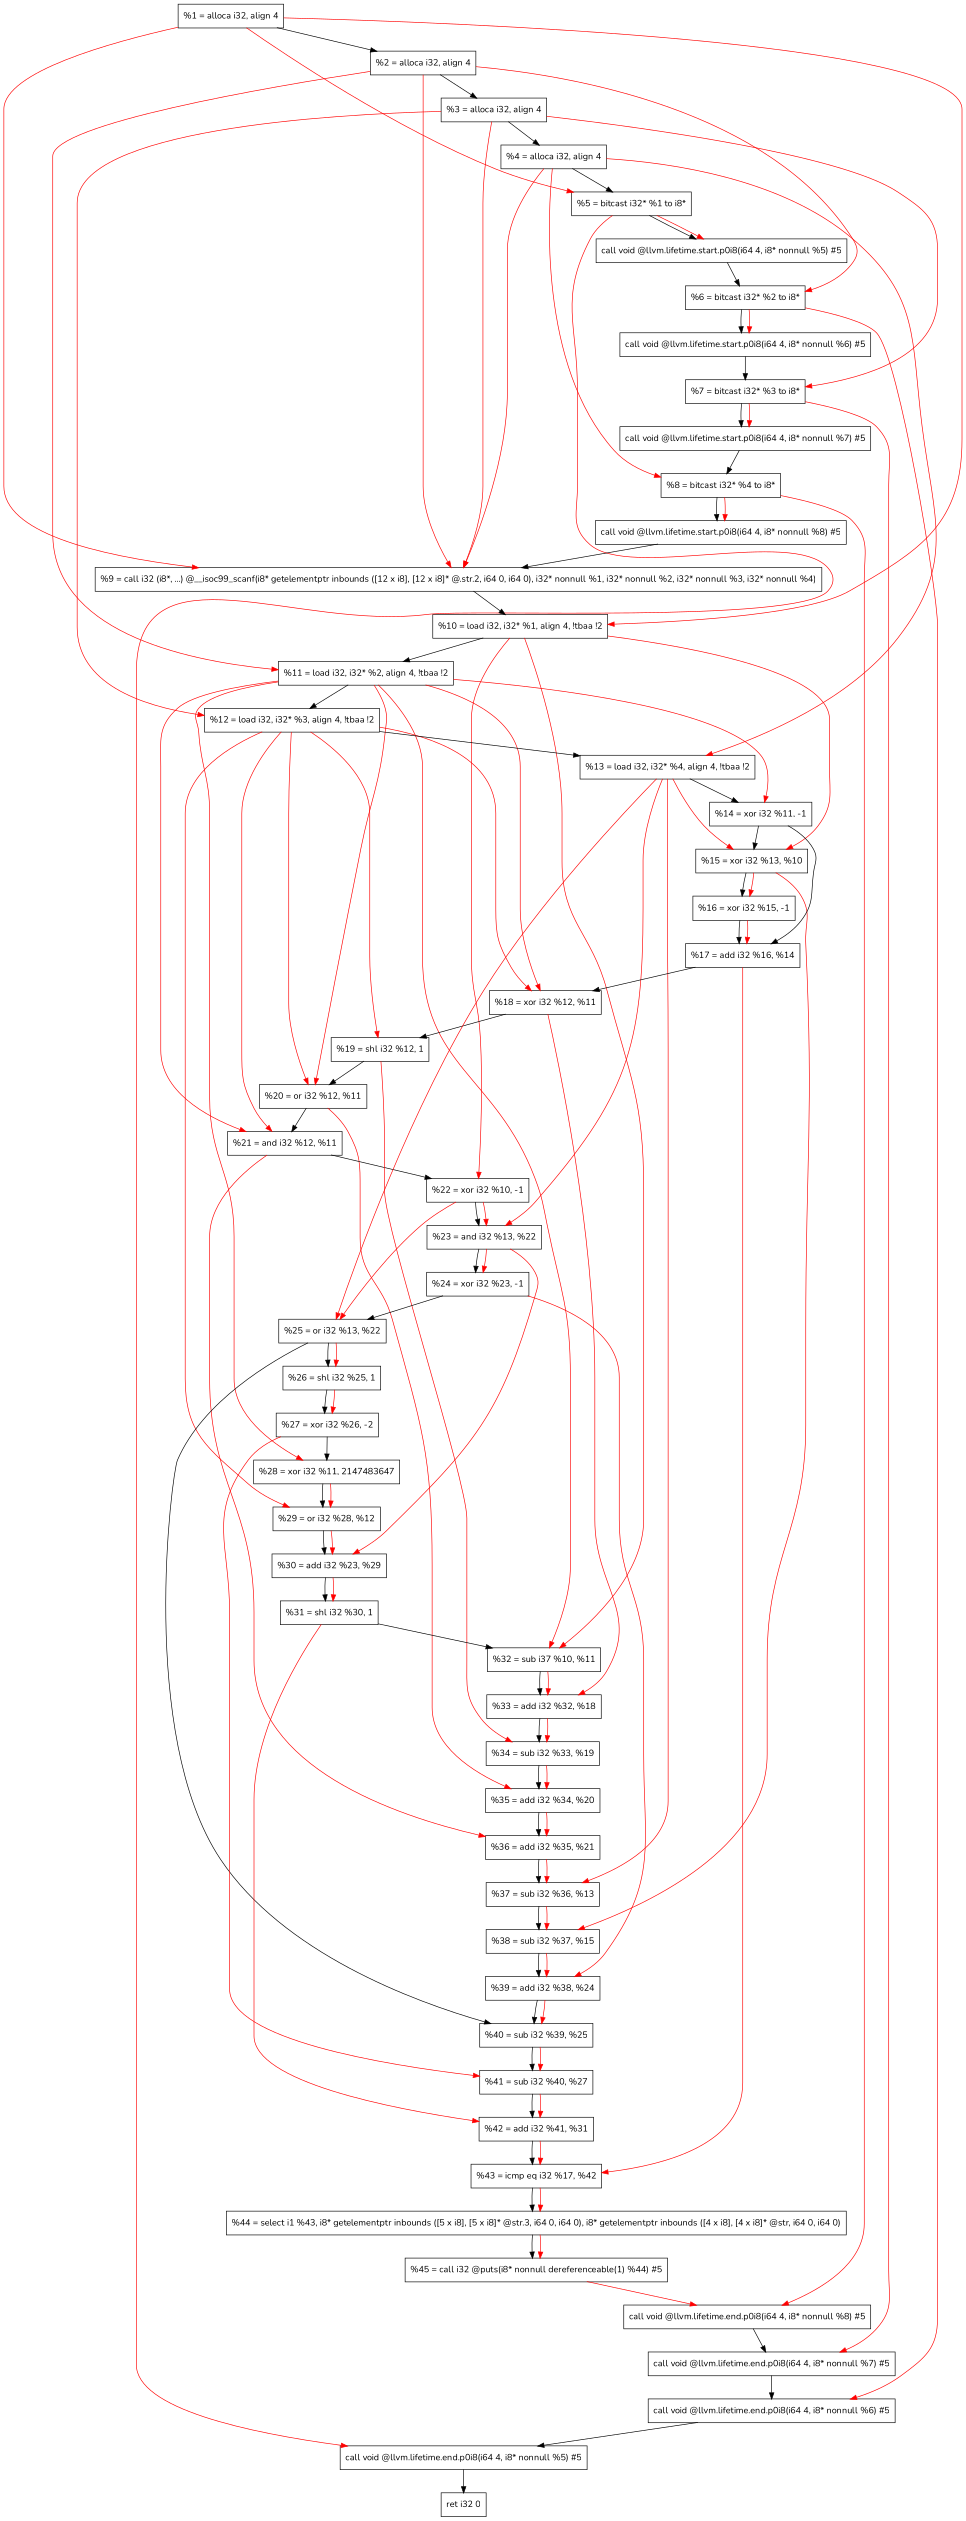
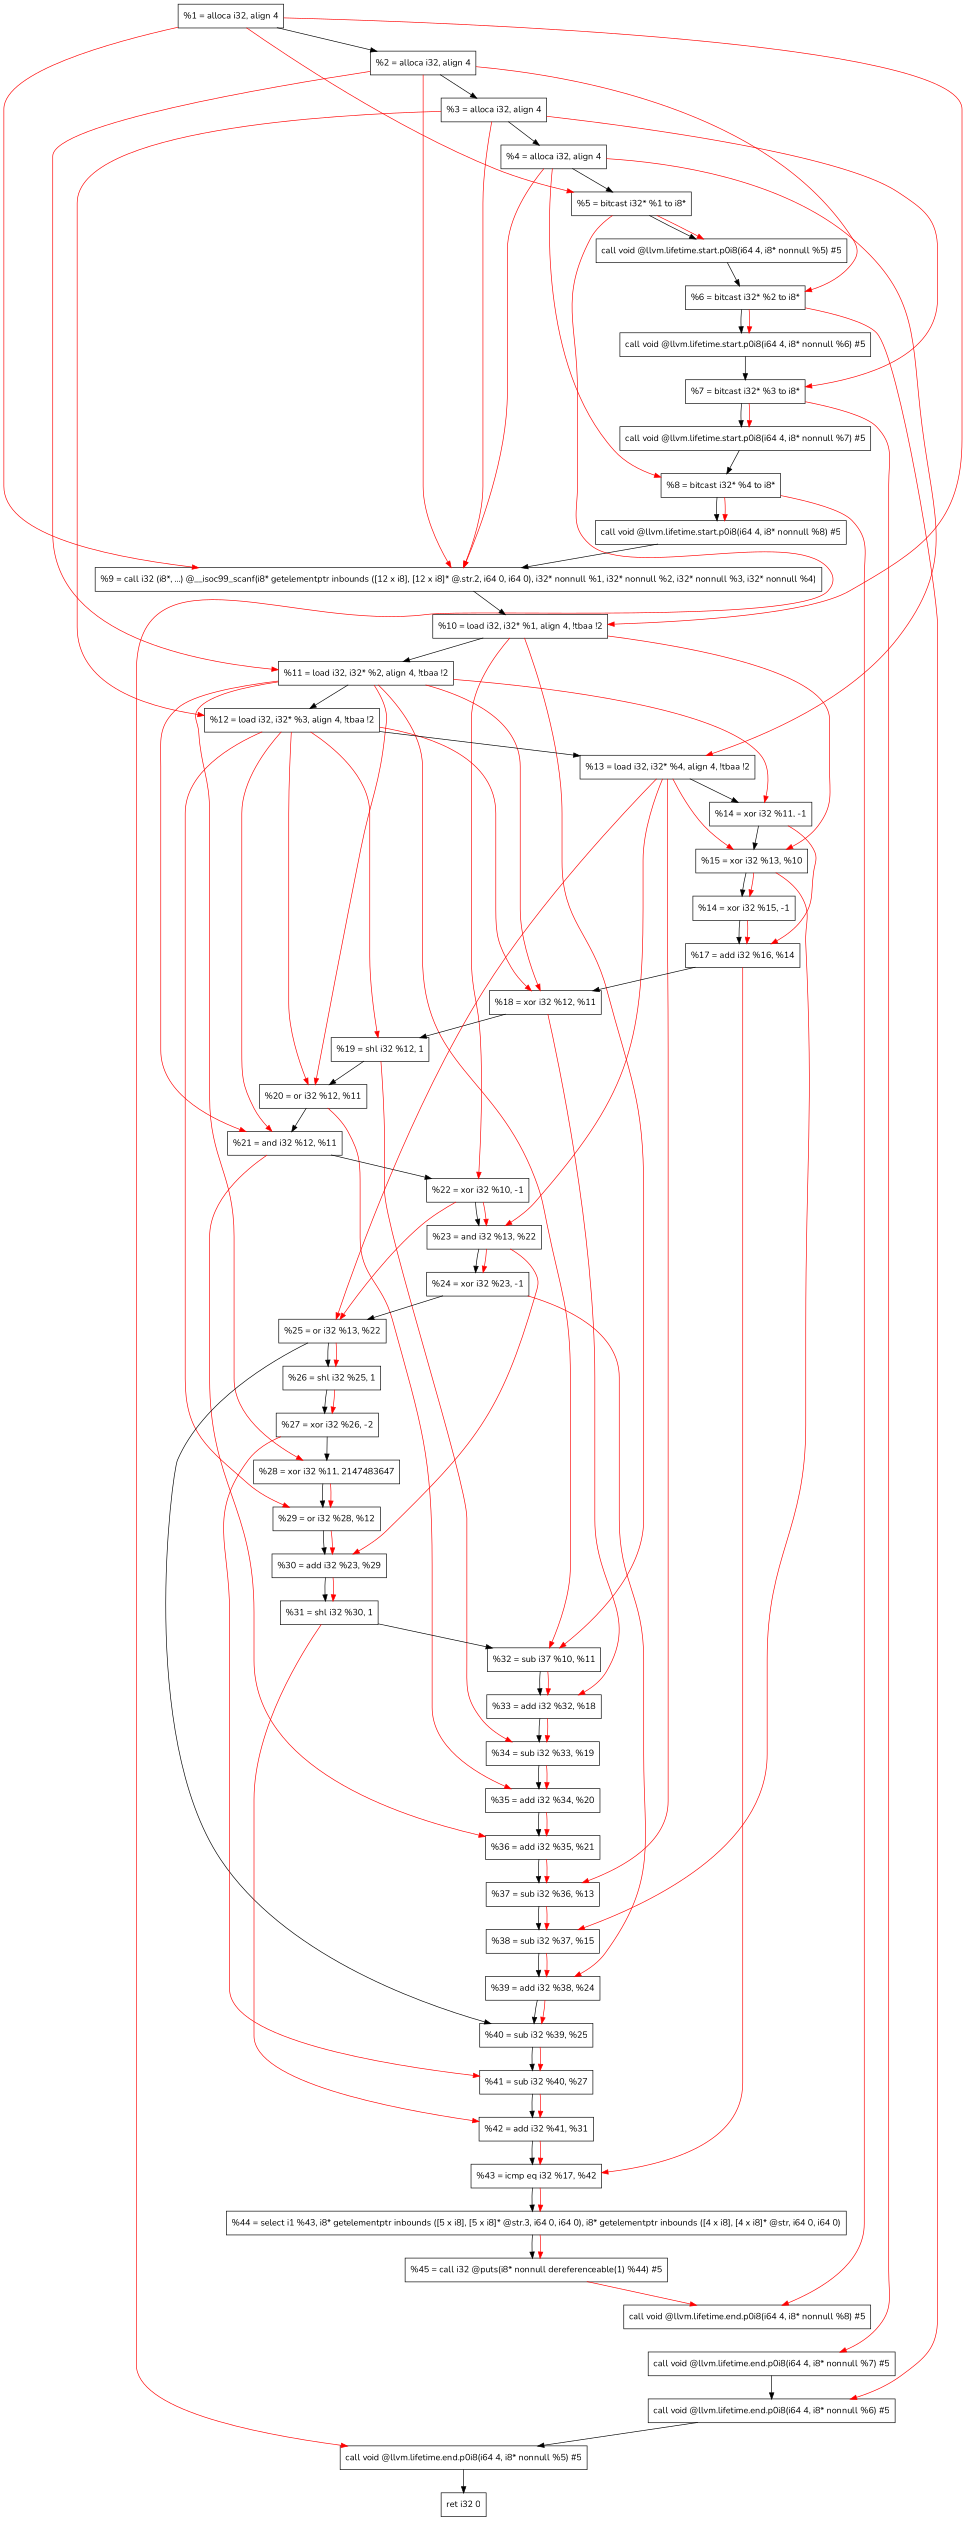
edge "%14 = xor i32 %11, -1" -> "%17 = add i32 %16, %14": color black -> red
node "%16 = xor i32 %15, -1": label "%16 = xor i32 %15, -1" -> "%14 = xor i32 %15, -1"
edge "call void @llvm.lifetime.end.p0i8(i64 4, i8* nonnull %8) #5" -> "call void @llvm.lifetime.end.p0i8(i64 4, i8* nonnull %7) #5": removed
